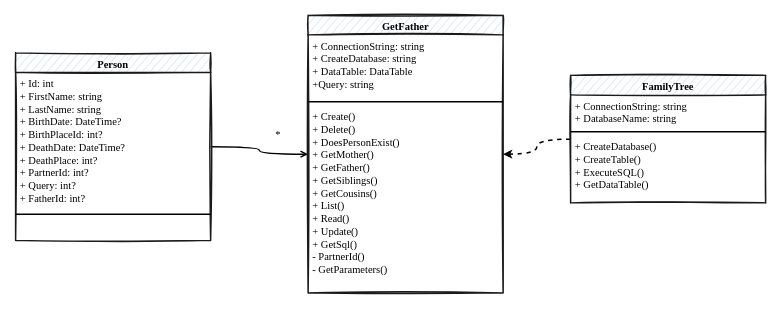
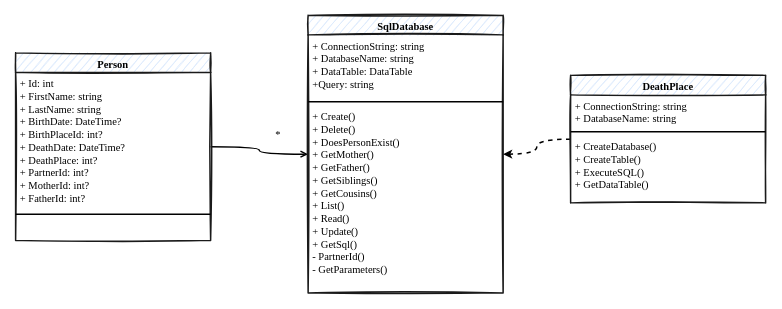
node "GetFather": label "GetFather" -> "SqlDatabase"
node "+ ConnectionString: string + CreateDatabase: string + DataTable: DataTable +Query: string": label "+ ConnectionString: string + CreateDatabase: string + DataTable: DataTable +Query: string" -> "+ ConnectionString: string + DatabaseName: string + DataTable: DataTable +Query: string"
node "+ Id: int + FirstName: string + LastName: string + BirthDate: DateTime? + BirthPlaceId: int? + DeathDate: DateTime? + DeathPlace: int? + PartnerId: int? + Query: int? + FatherId: int?": label "+ Id: int + FirstName: string + LastName: string + BirthDate: DateTime? + BirthPlaceId: int? + DeathDate: DateTime? + DeathPlace: int? + PartnerId: int? + Query: int? + FatherId: int?" -> "+ Id: int + FirstName: string + LastName: string + BirthDate: DateTime? + BirthPlaceId: int? + DeathDate: DateTime? + DeathPlace: int? + PartnerId: int? + MotherId: int? + FatherId: int?"
node "FamilyTree": label "FamilyTree" -> "DeathPlace"
